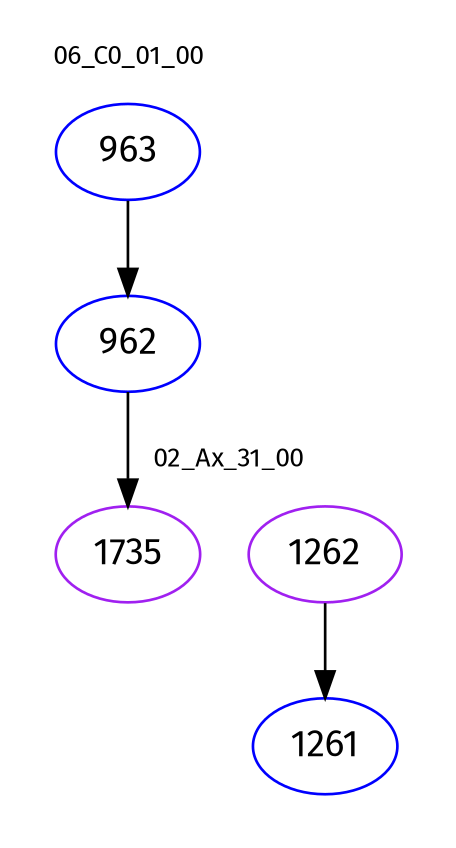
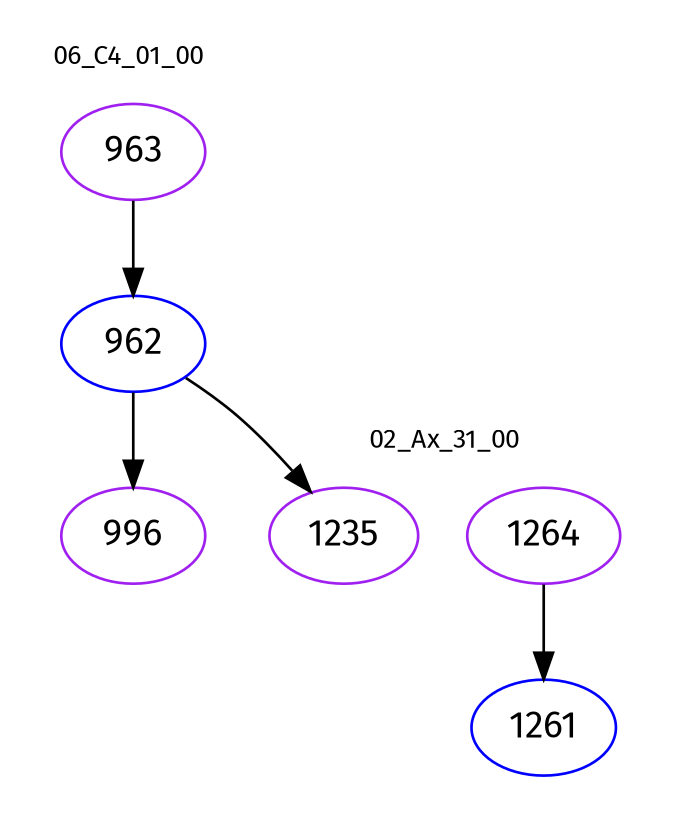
cluster "06_C0_01_00": label "06_C0_01_00" -> "06_C4_01_00"
node "963": color blue -> purple
node "996": added
node "1735": label "1735" -> "1235"
node "1262": label "1262" -> "1264"
